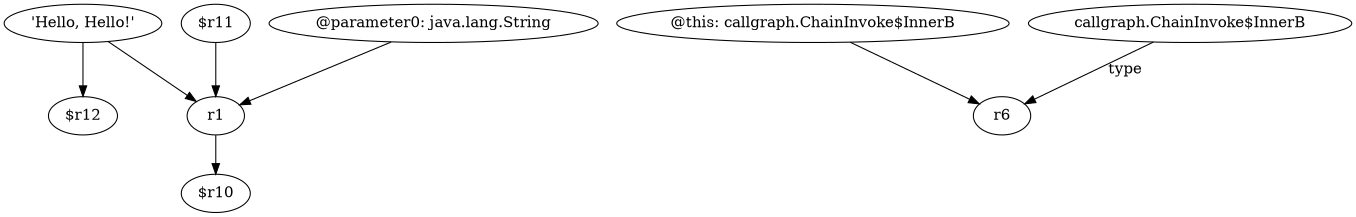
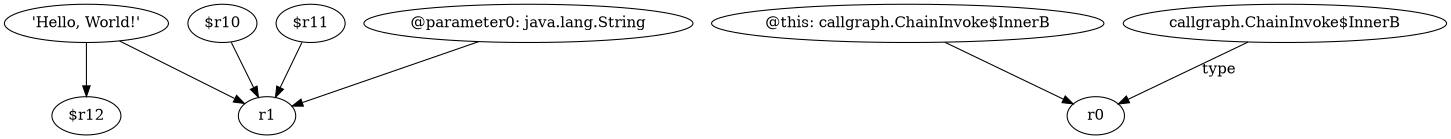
node "'Hello, Hello!'": label "'Hello, Hello!'" -> "'Hello, World!'"
node "r6": label "r6" -> "r0"
edge "r1" -> "$r10": reversed
